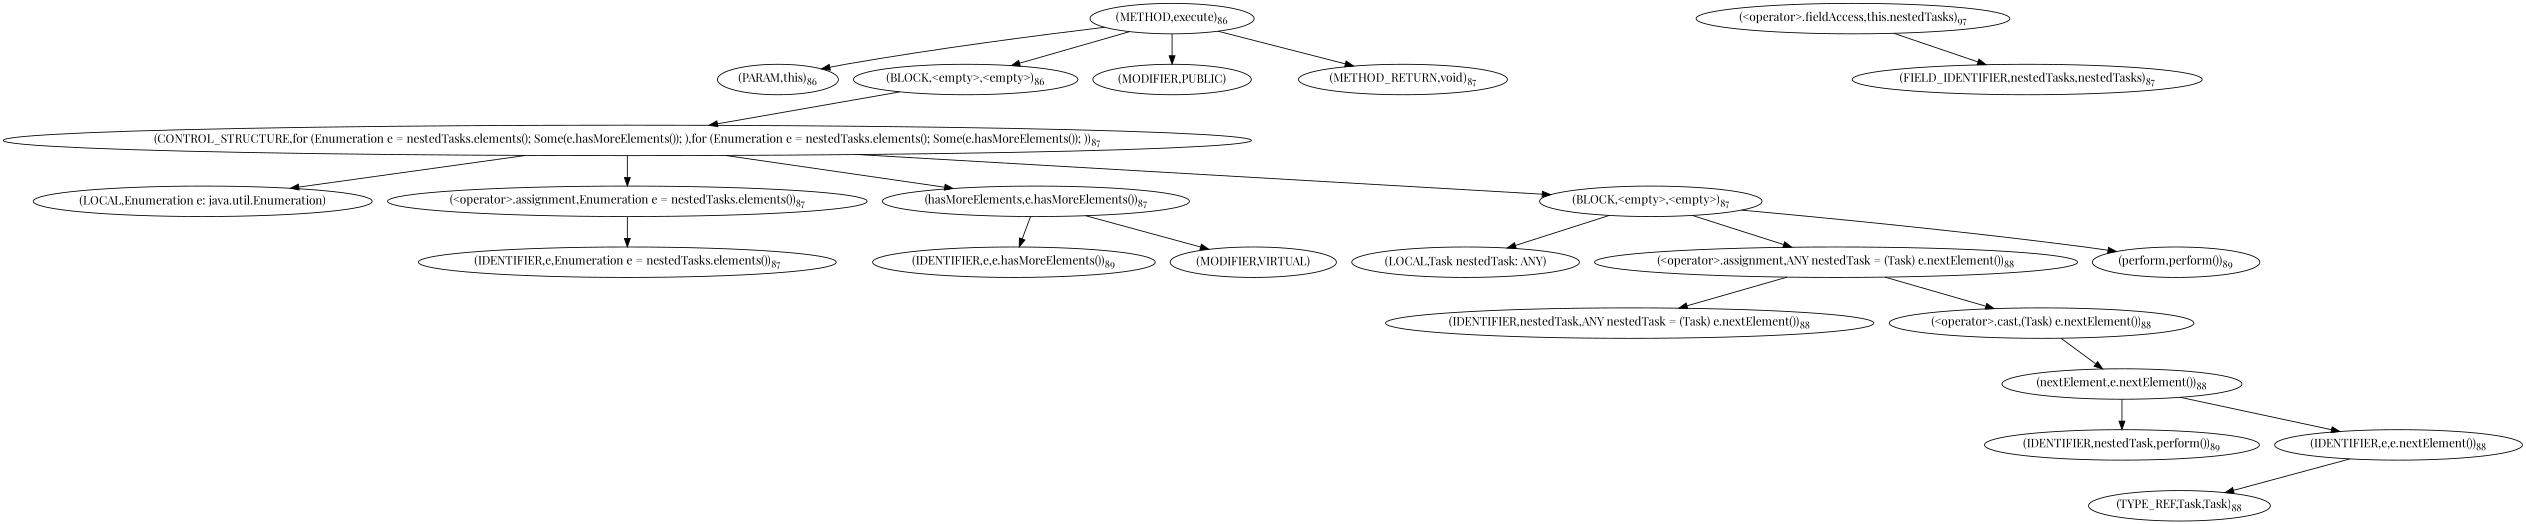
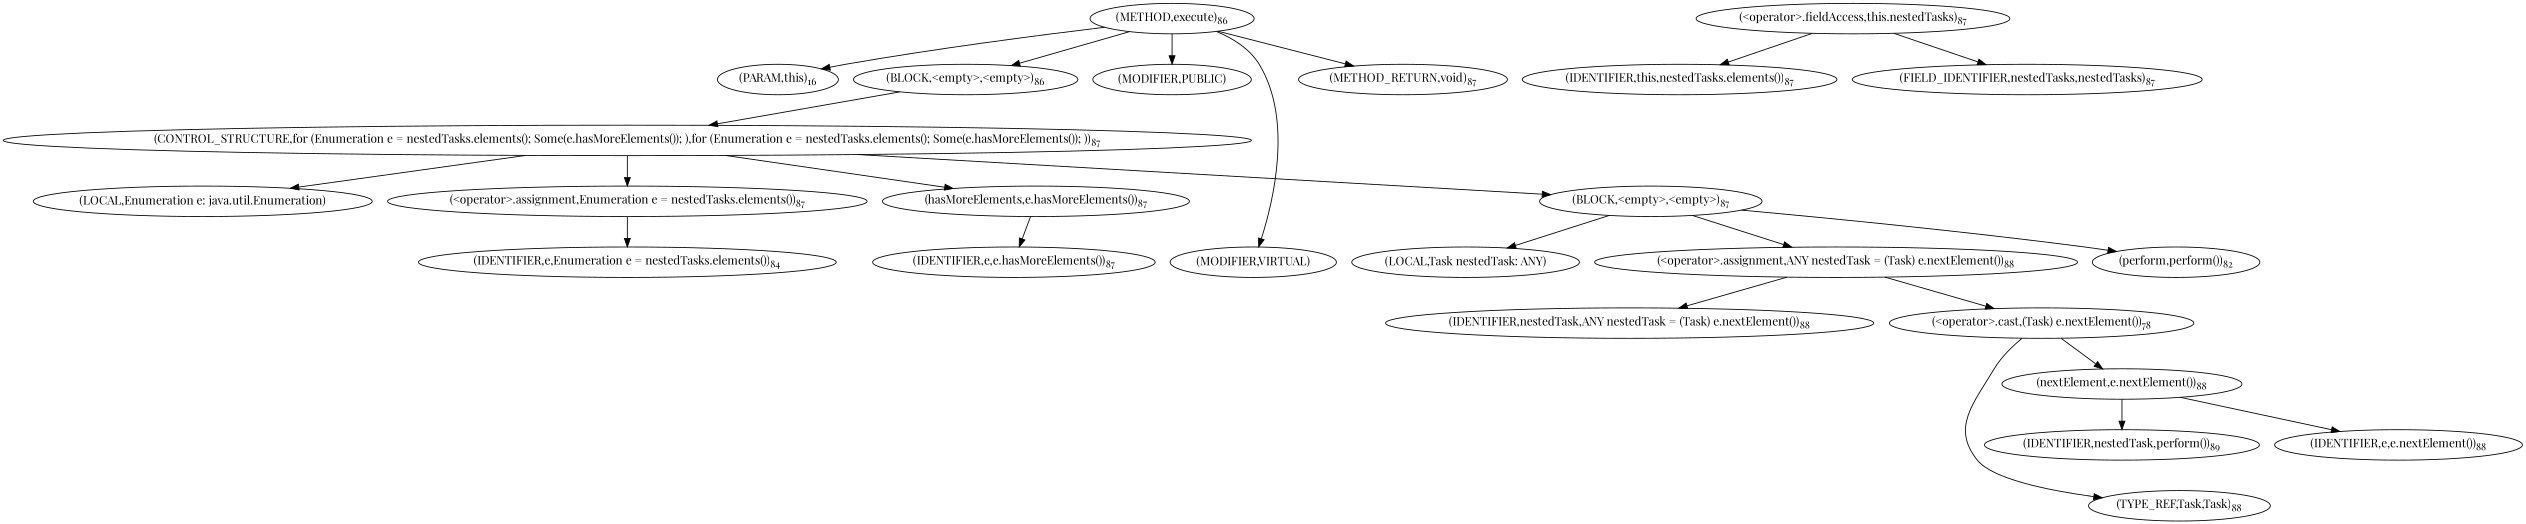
node "(<operator>.fieldAccess,this.nestedTasks)": text "97" -> "87"
node "(PARAM,this)": text "86" -> "16"
node "(IDENTIFIER,this,nestedTasks.elements())": added
edge "(hasMoreElements,e.hasMoreElements())" -> "(MODIFIER,VIRTUAL)": now "(METHOD,execute)" -> "(MODIFIER,VIRTUAL)"
node "(IDENTIFIER,e,Enumeration e = nestedTasks.elements())": text "87" -> "84"
node "(IDENTIFIER,e,e.hasMoreElements())": text "89" -> "87"
node "(perform,perform())": text "89" -> "82"
node "(<operator>.cast,(Task) e.nextElement())": text "88" -> "78"
edge "(IDENTIFIER,e,e.nextElement())" -> "(TYPE_REF,Task,Task)": now "(<operator>.cast,(Task) e.nextElement())" -> "(TYPE_REF,Task,Task)"
